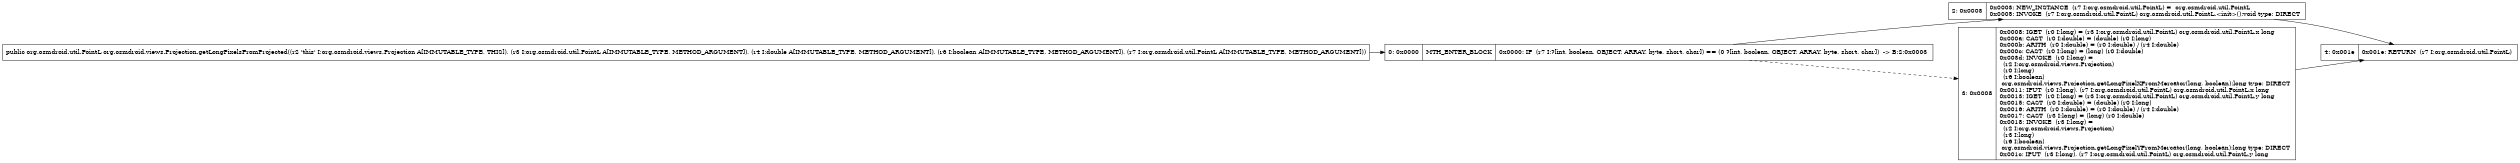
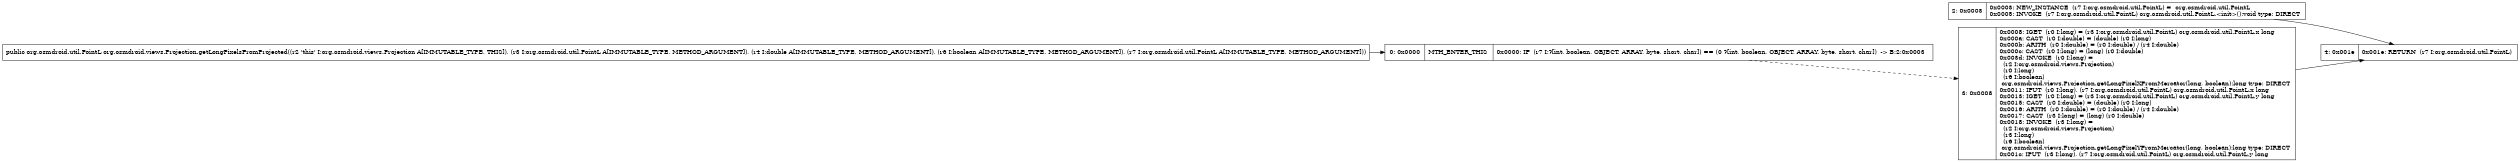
edge "0: 0x0000" -> "2: 0x0003": removed
node "0: 0x0000": text "MTH_ENTER_BLOCK" -> "MTH_ENTER_THIS"
